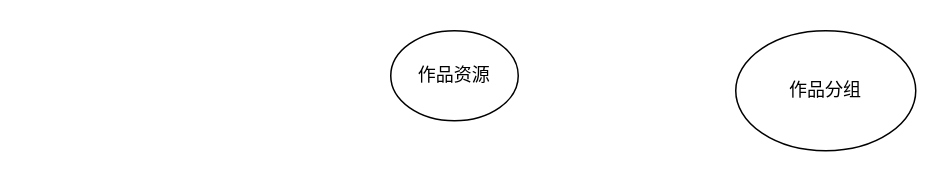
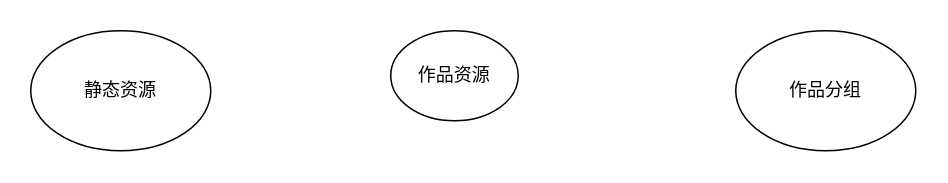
node "静态资源": added
